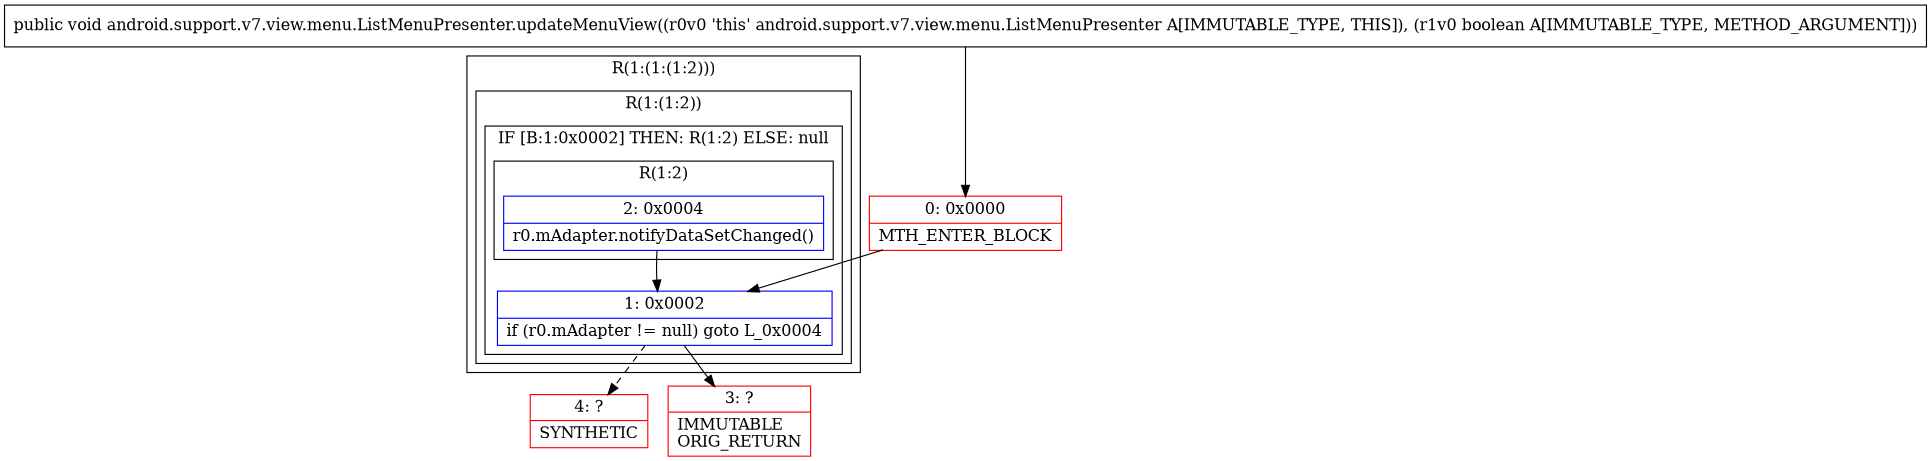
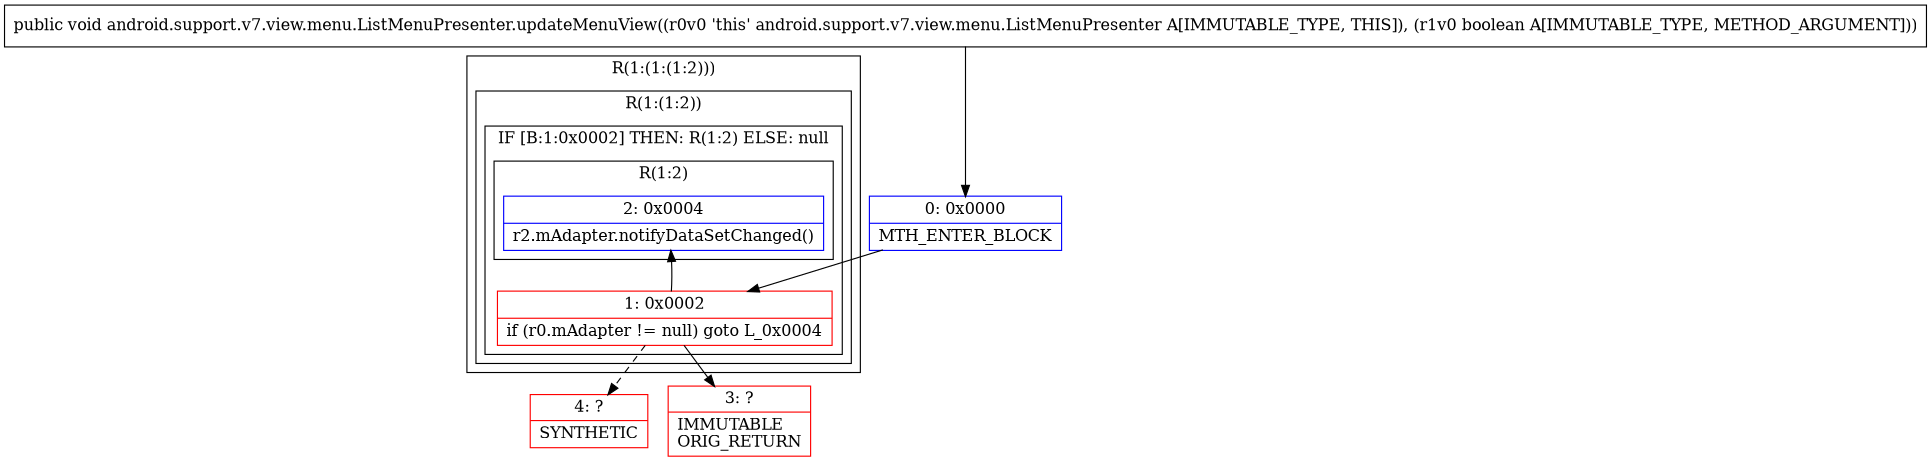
node "0: 0x0000": color red -> blue
node "2: 0x0004": text "r0.mAdapter.notifyDataSetChanged()" -> "r2.mAdapter.notifyDataSetChanged()"
edge "2: 0x0004" -> "1: 0x0002": reversed
node "1: 0x0002": color blue -> red
